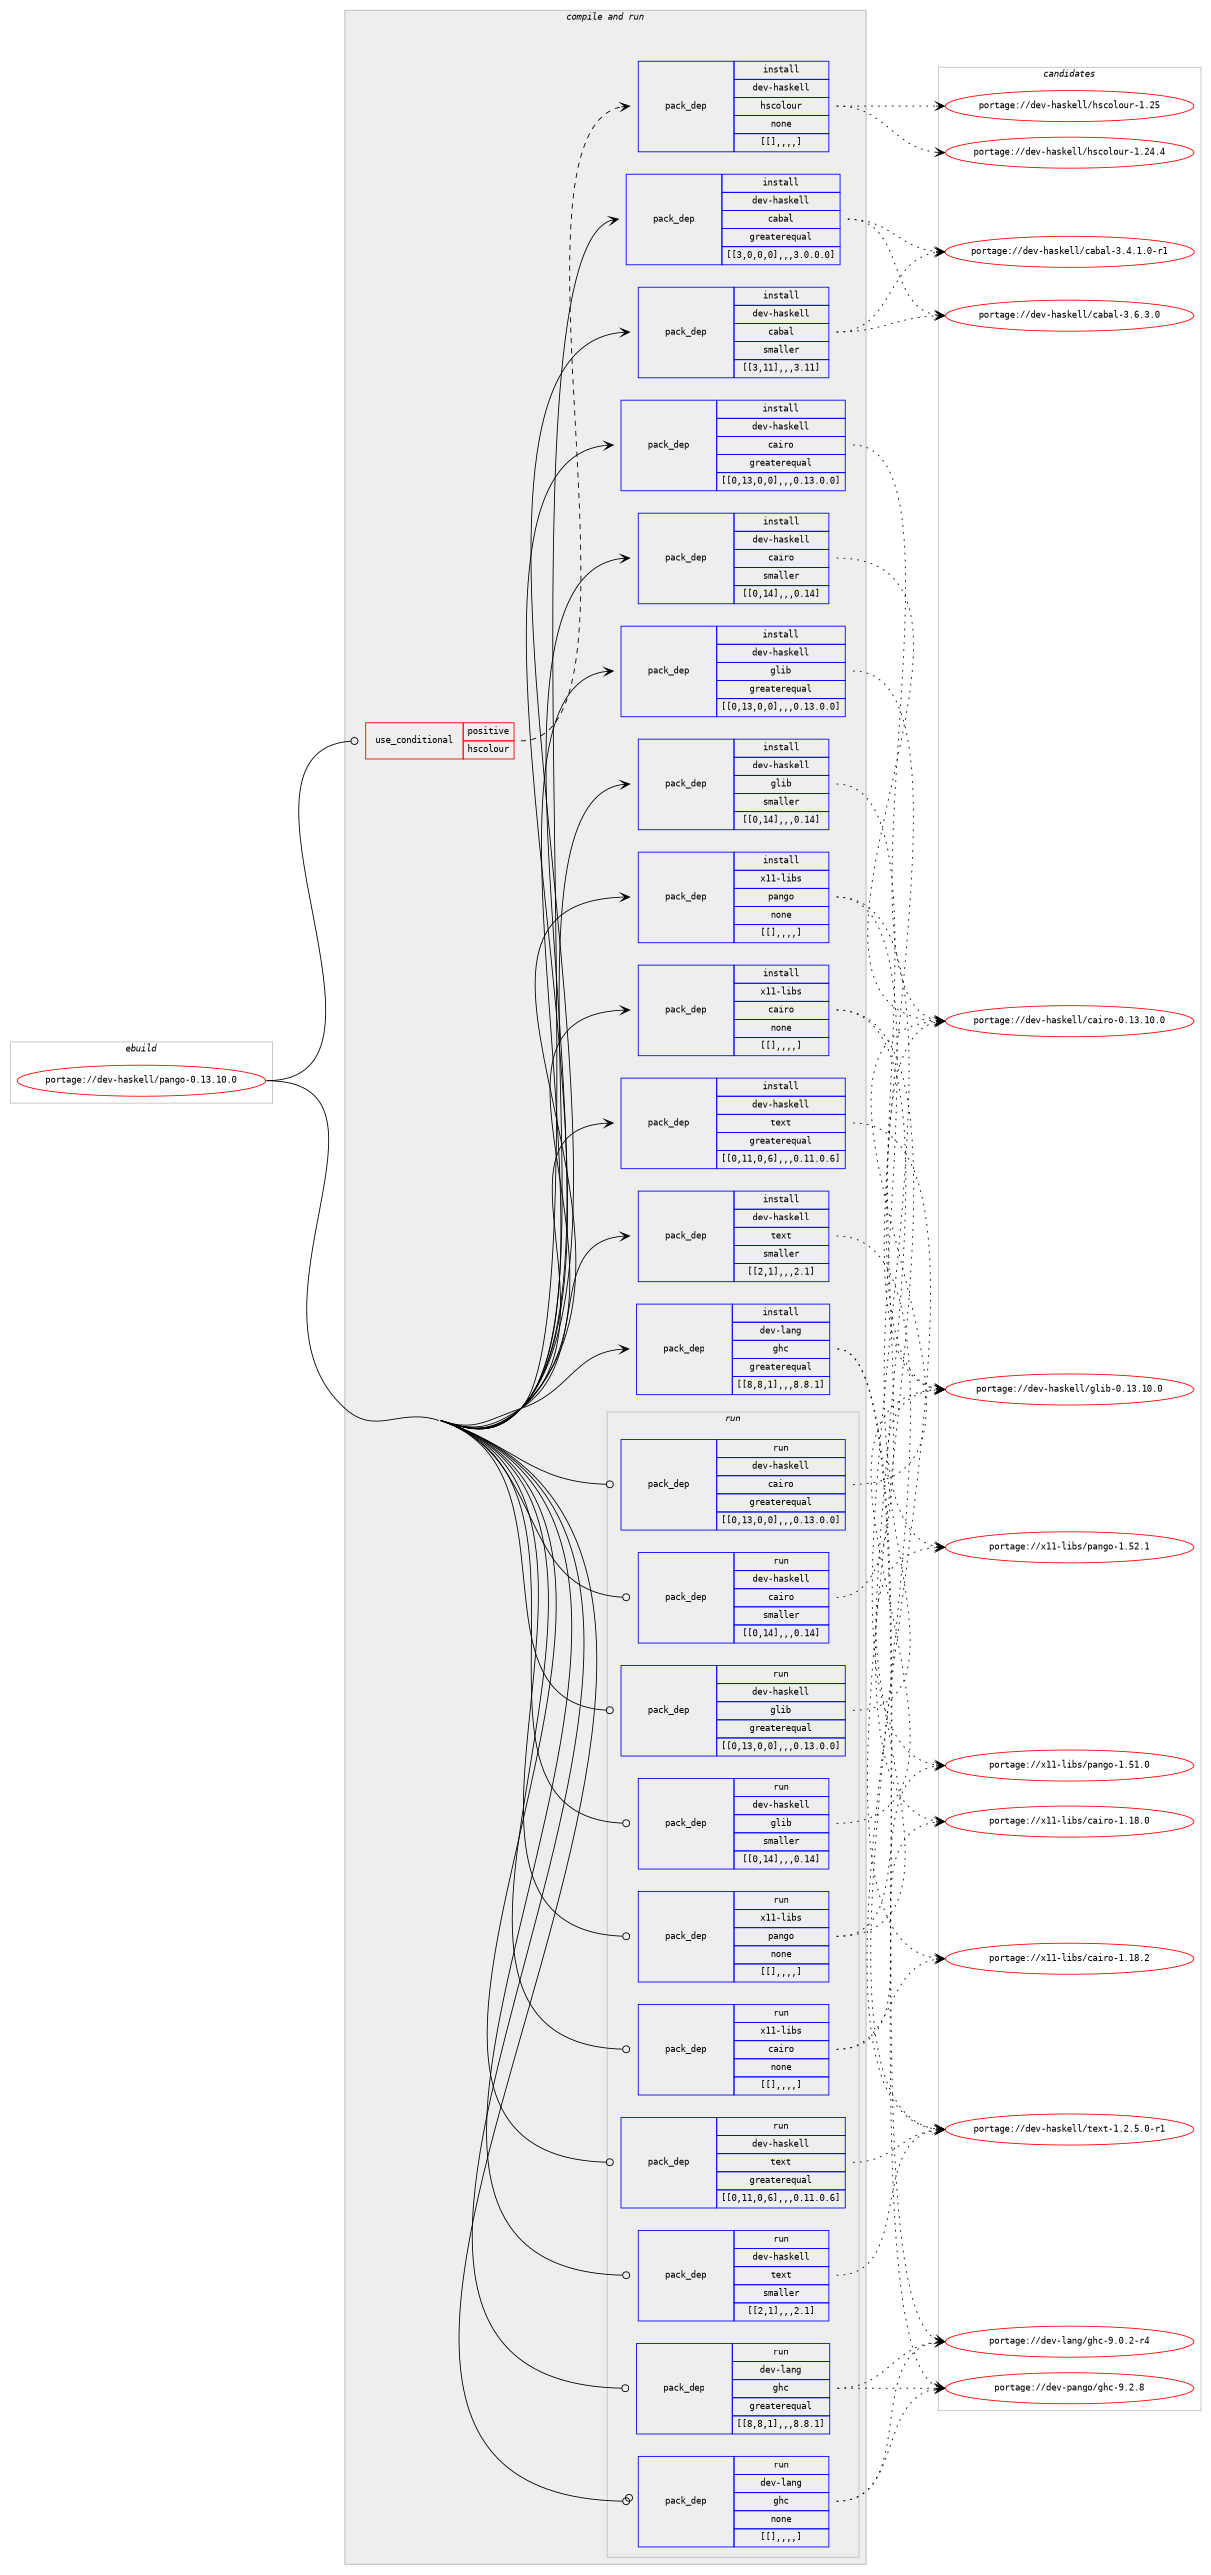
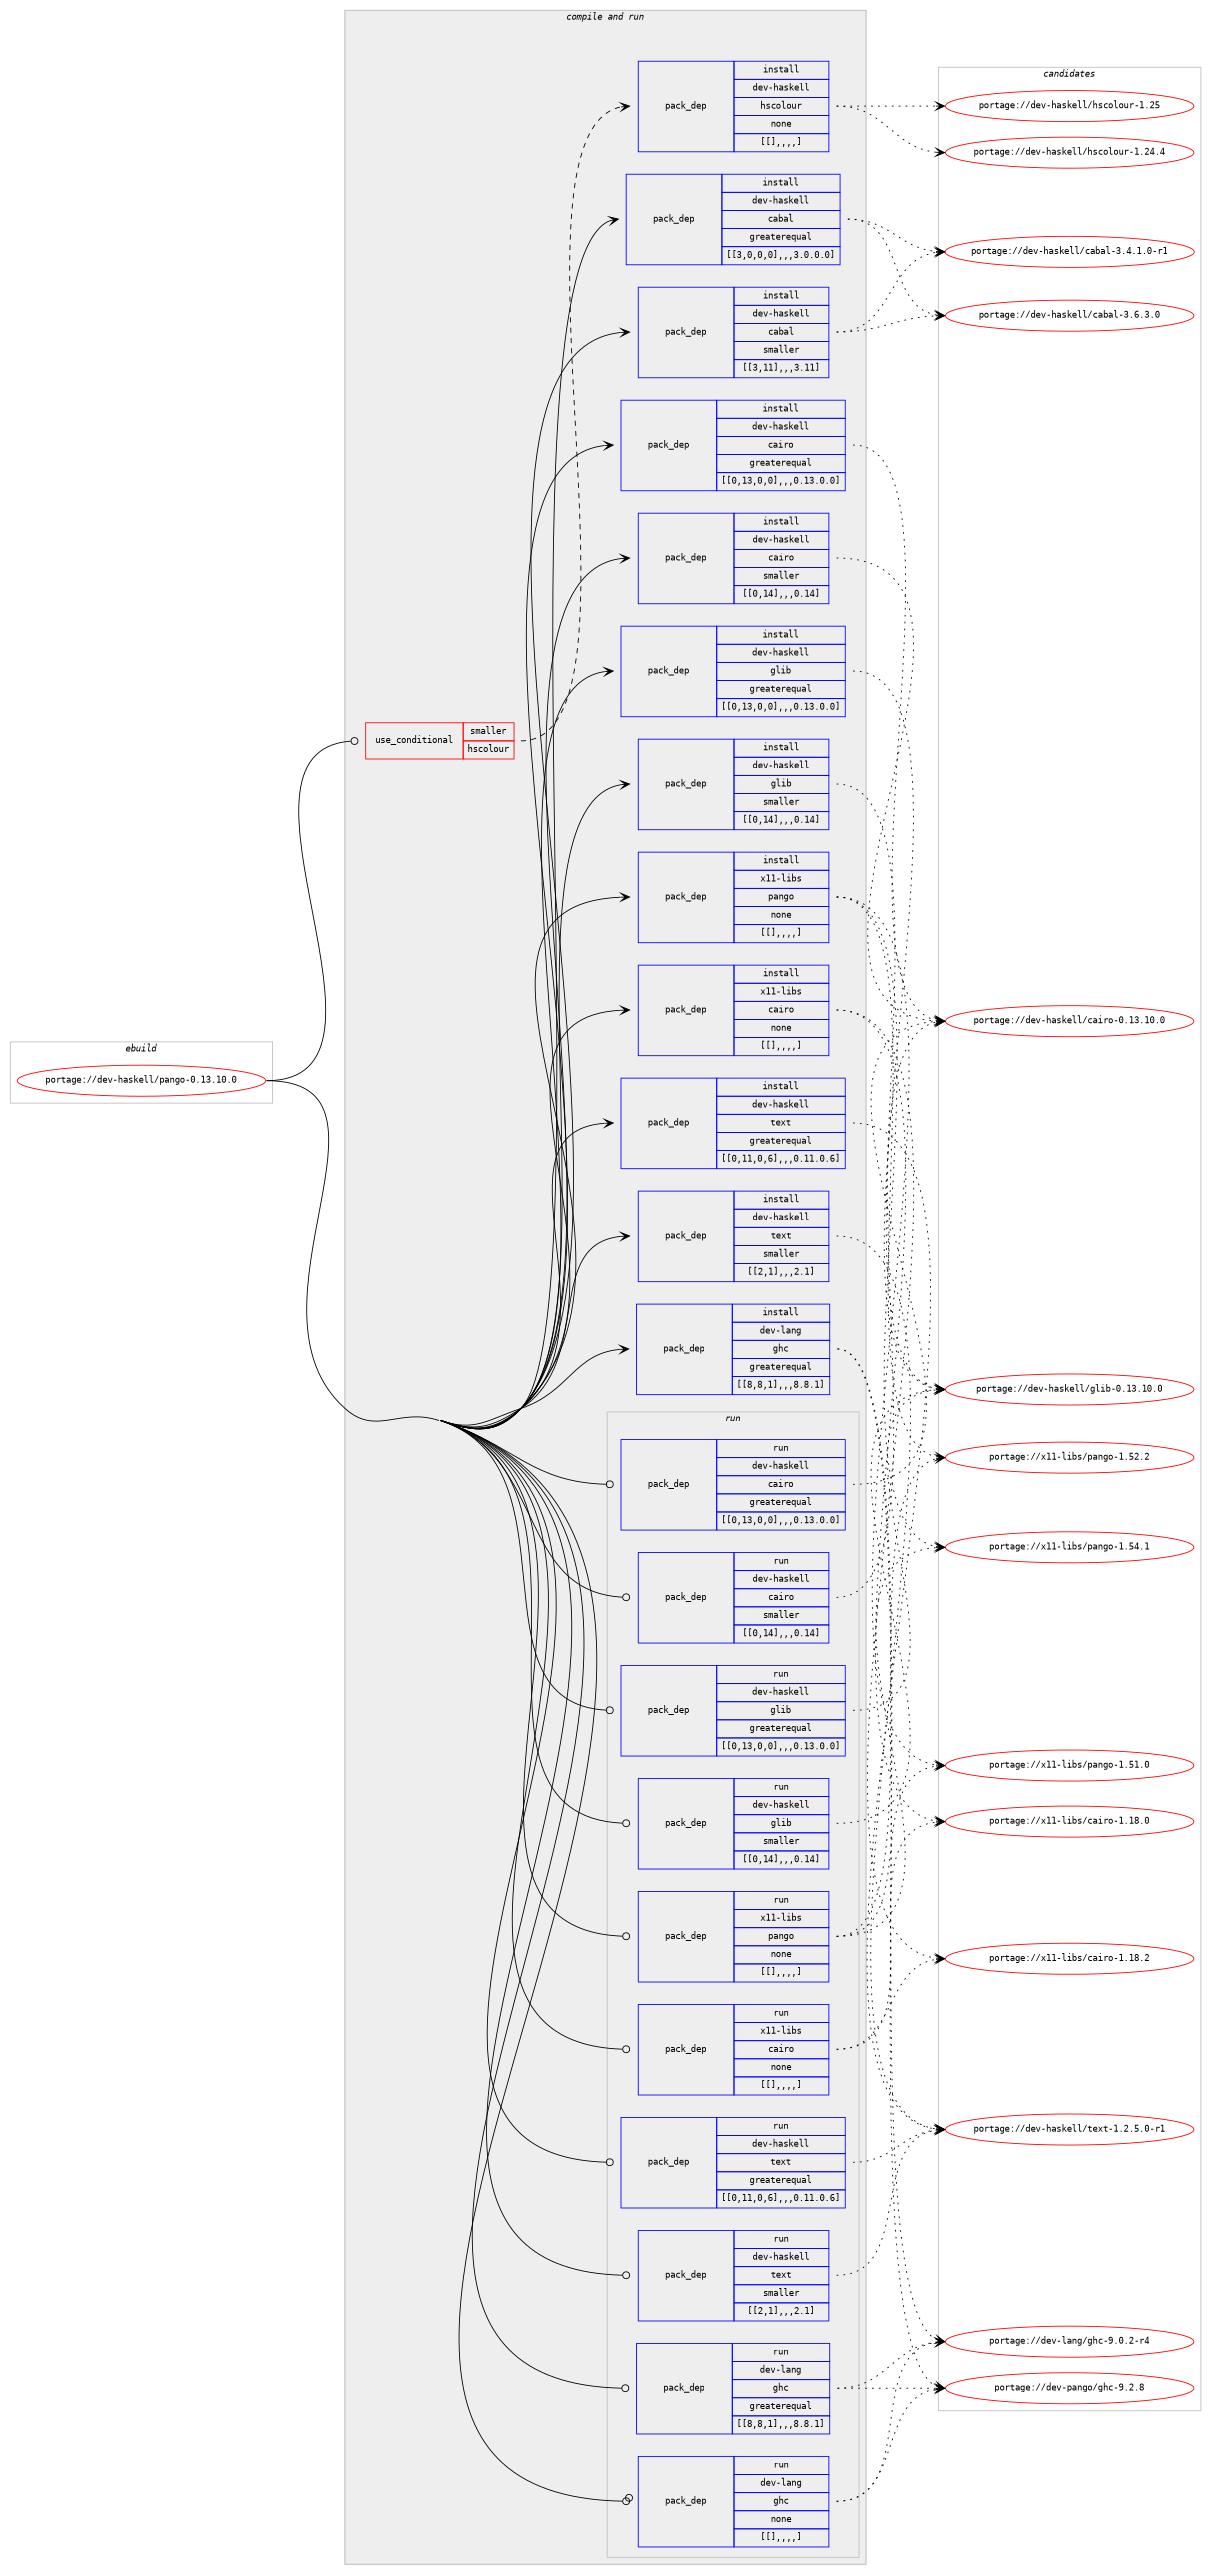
node "use_conditional": text "positive" -> "smaller"
node "portage://x11-libs/pango-1.52.2": added
node "portage://x11-libs/pango-1.52.1": label "portage://x11-libs/pango-1.52.1" -> "portage://x11-libs/pango-1.54.1"
